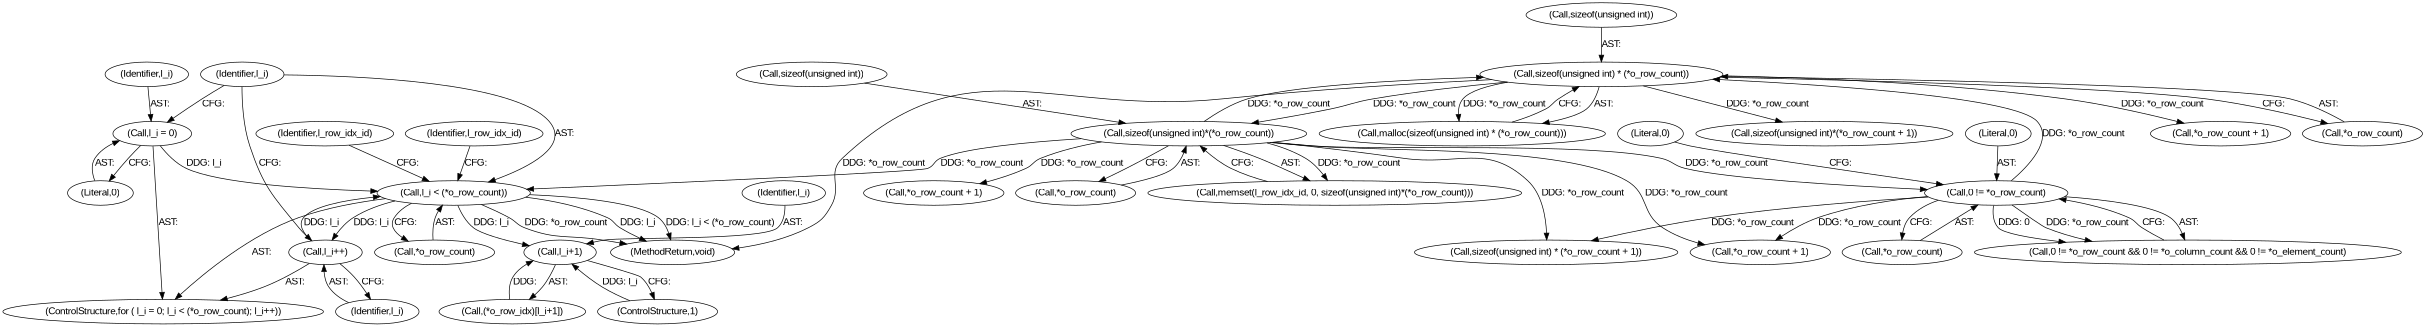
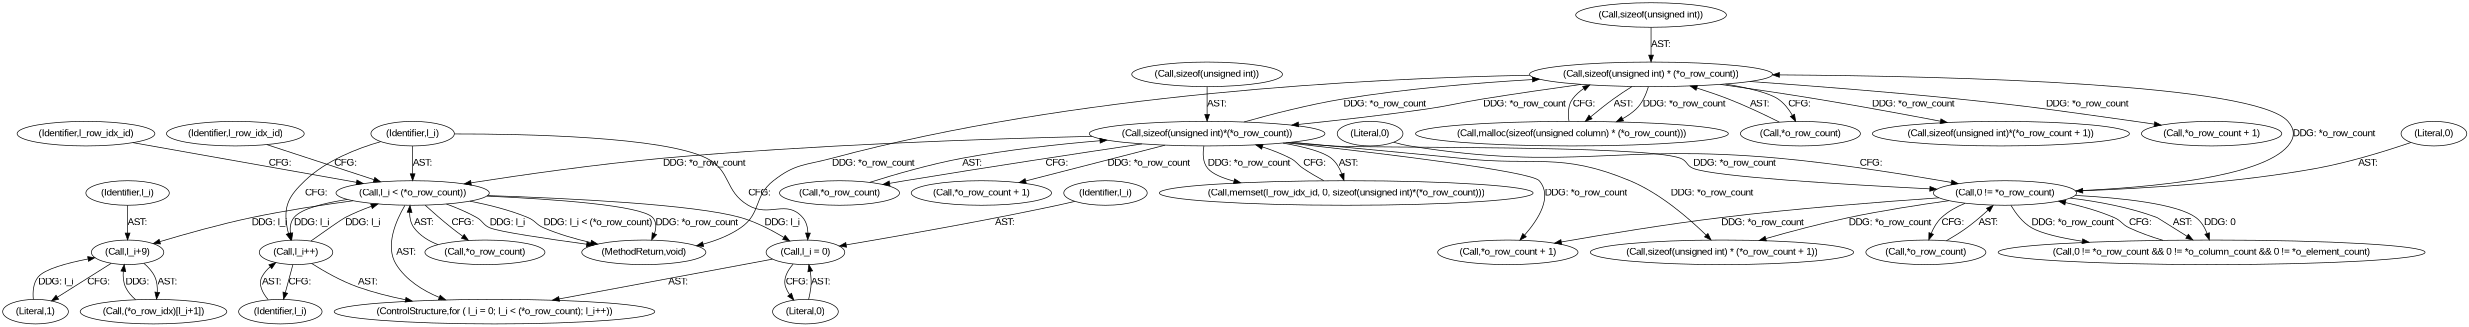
node "(Call,malloc(sizeof(unsigned int) * (*o_row_count)))": label "(Call,malloc(sizeof(unsigned int) * (*o_row_count)))" -> "(Call,malloc(sizeof(unsigned column) * (*o_row_count)))"
edge "(Call,l_i = 0)" -> "(Call,l_i < (*o_row_count))": reversed
node "(Call,l_i+1)": label "(Call,l_i+1)" -> "(Call,l_i+9)"
node "(ControlStructure,1)": label "(ControlStructure,1)" -> "(Literal,1)"
